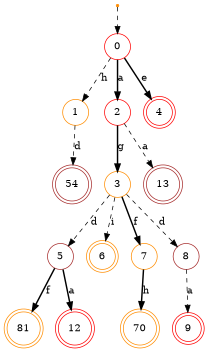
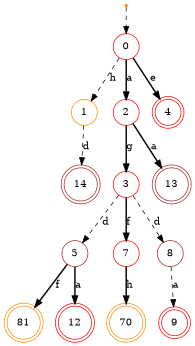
edge "2" -> "13": style dashed -> bold
node "54": label "54" -> "14"
node "3": color darkorange -> red
node "6": removed
node "7": color darkorange -> red
